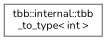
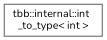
node "tbb::internal::tbb _to_type< int >": label "tbb::internal::tbb _to_type< int >" -> "tbb::internal::int _to_type< int >"
